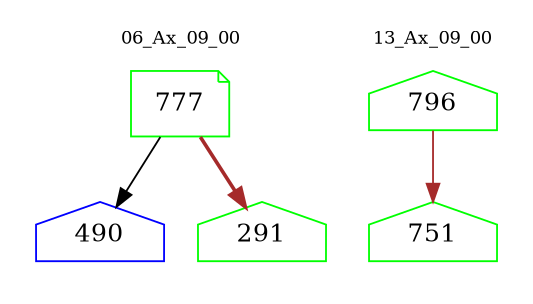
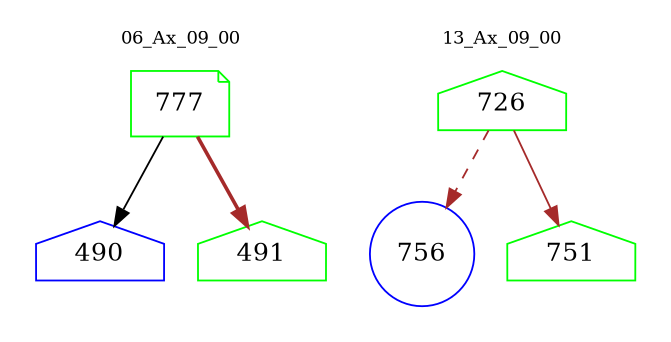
node "796": label "796" -> "726"
node "291": label "291" -> "491"
node "756": added
